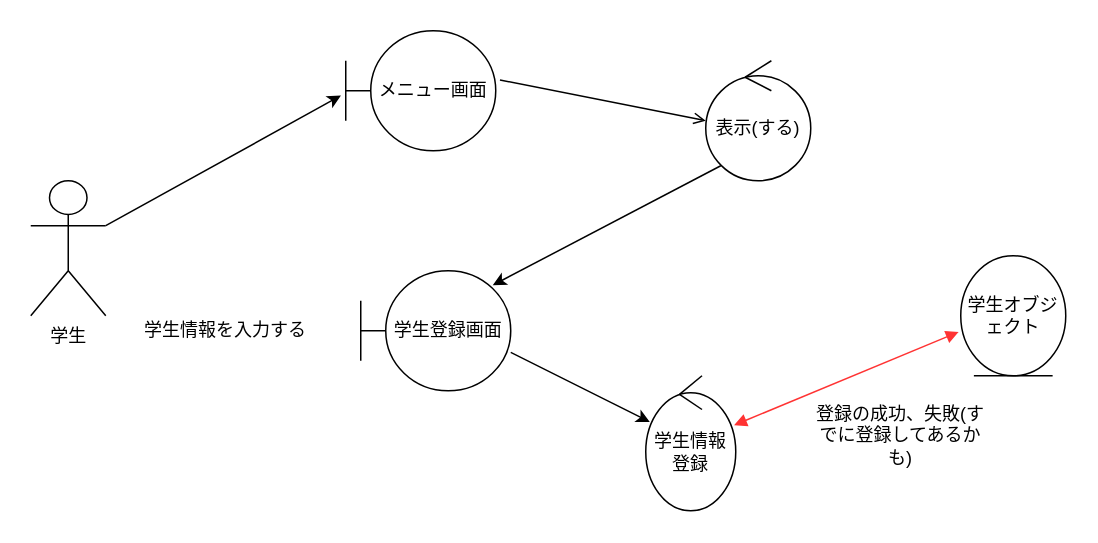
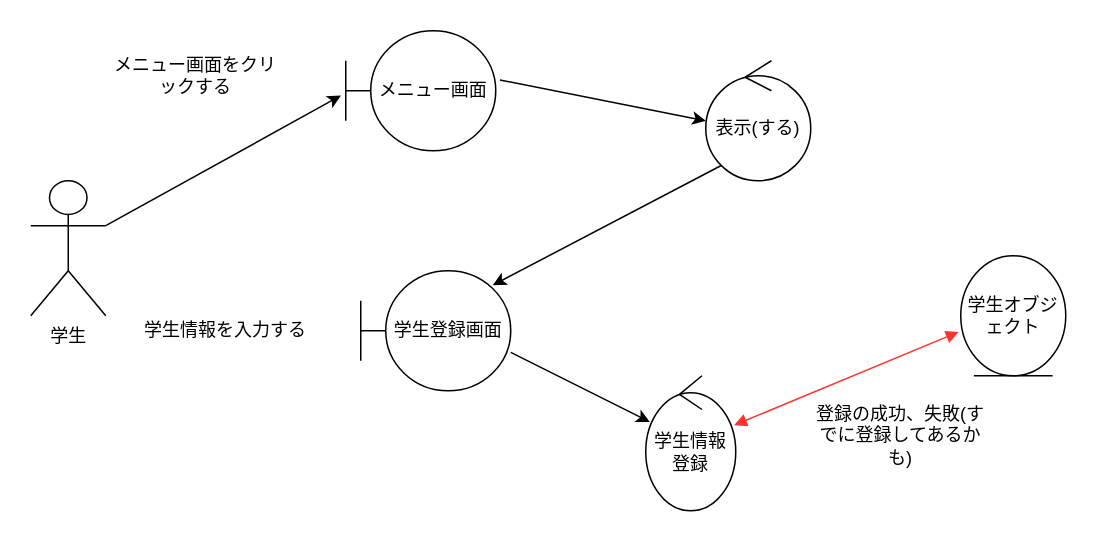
node "メニュー画面をクリックする": added
edge "メニュー画面" -> "表示(する)": arrowhead open -> classic
